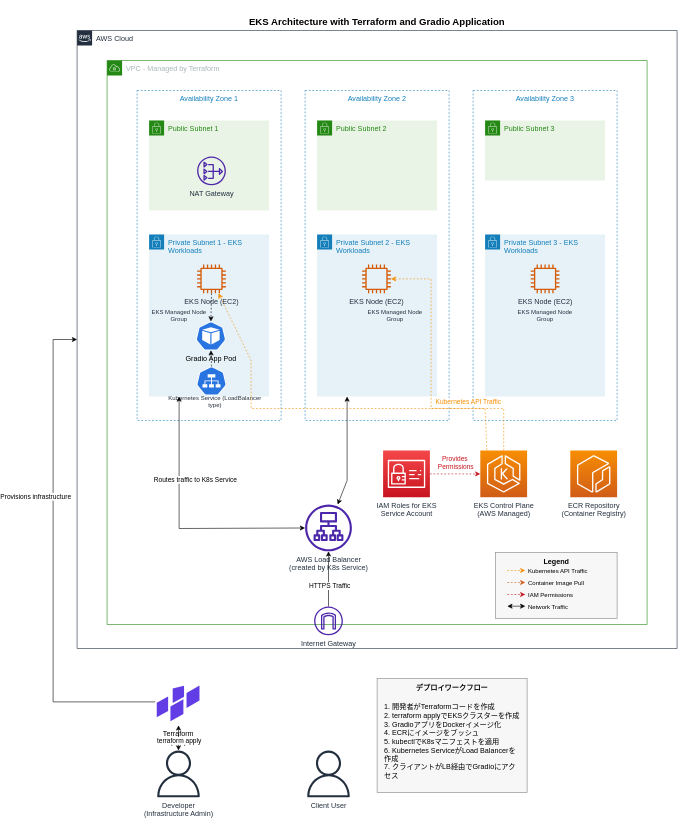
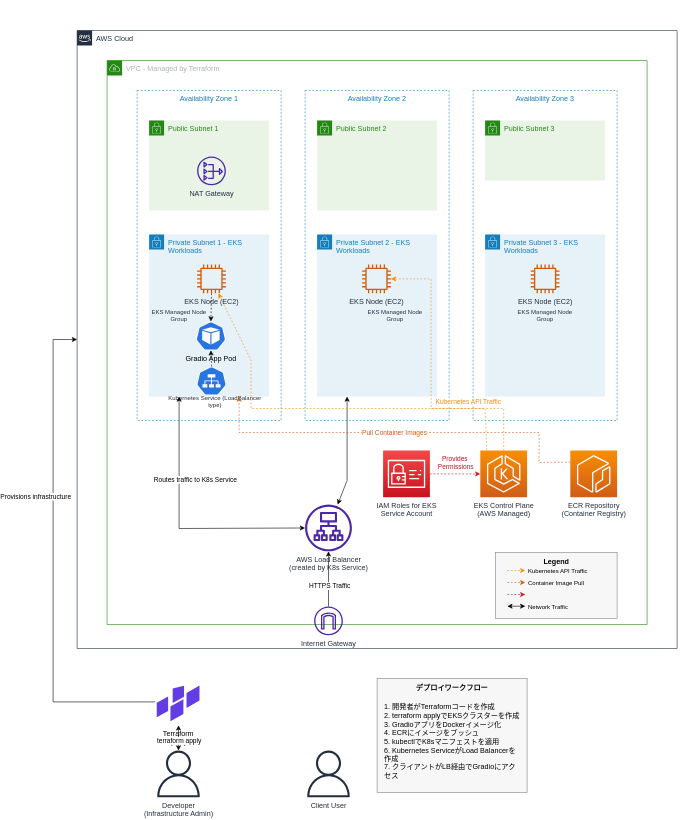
node "EKS Architecture with Terraform and Gradio Application": removed
edge "ECR Repository (Container Registry)" -> "Private Subnet 1 - EKS Workloads": added, label "Pull Container Images"
node "IAM Permissions": removed
